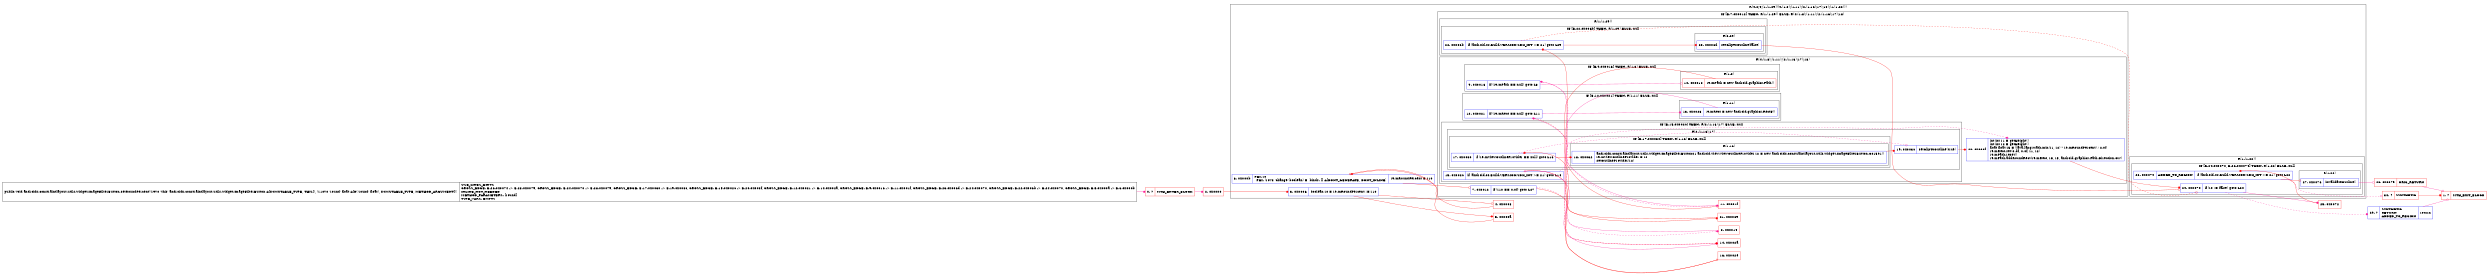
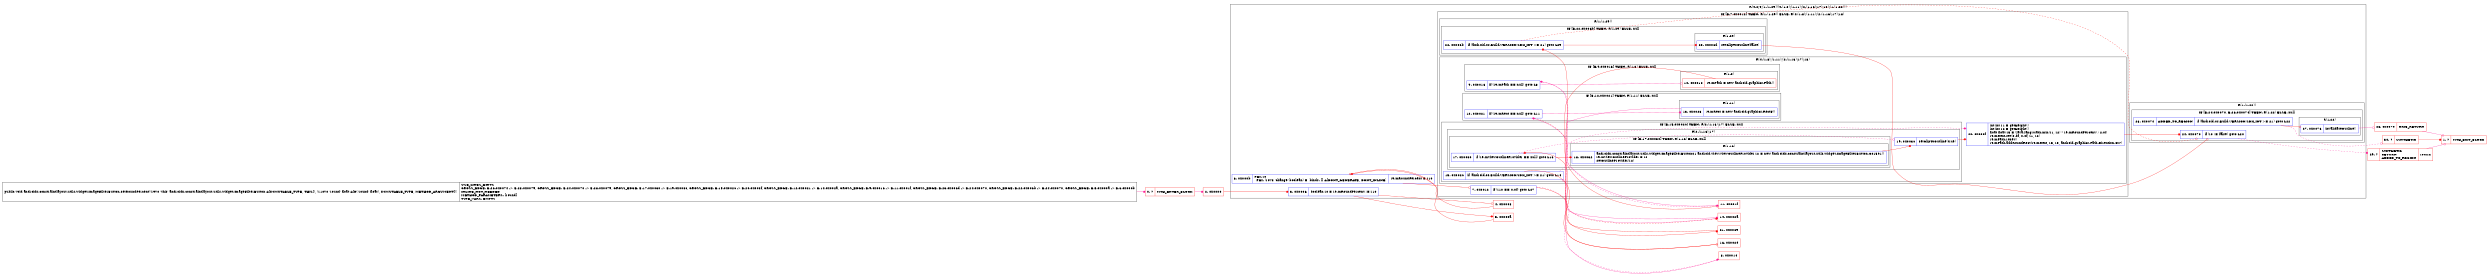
cluster "R(6:29)": label "R(6:29)" -> "R(1:29)"
node "25: 0x0072": removed
node "29: ?": color blue -> red
